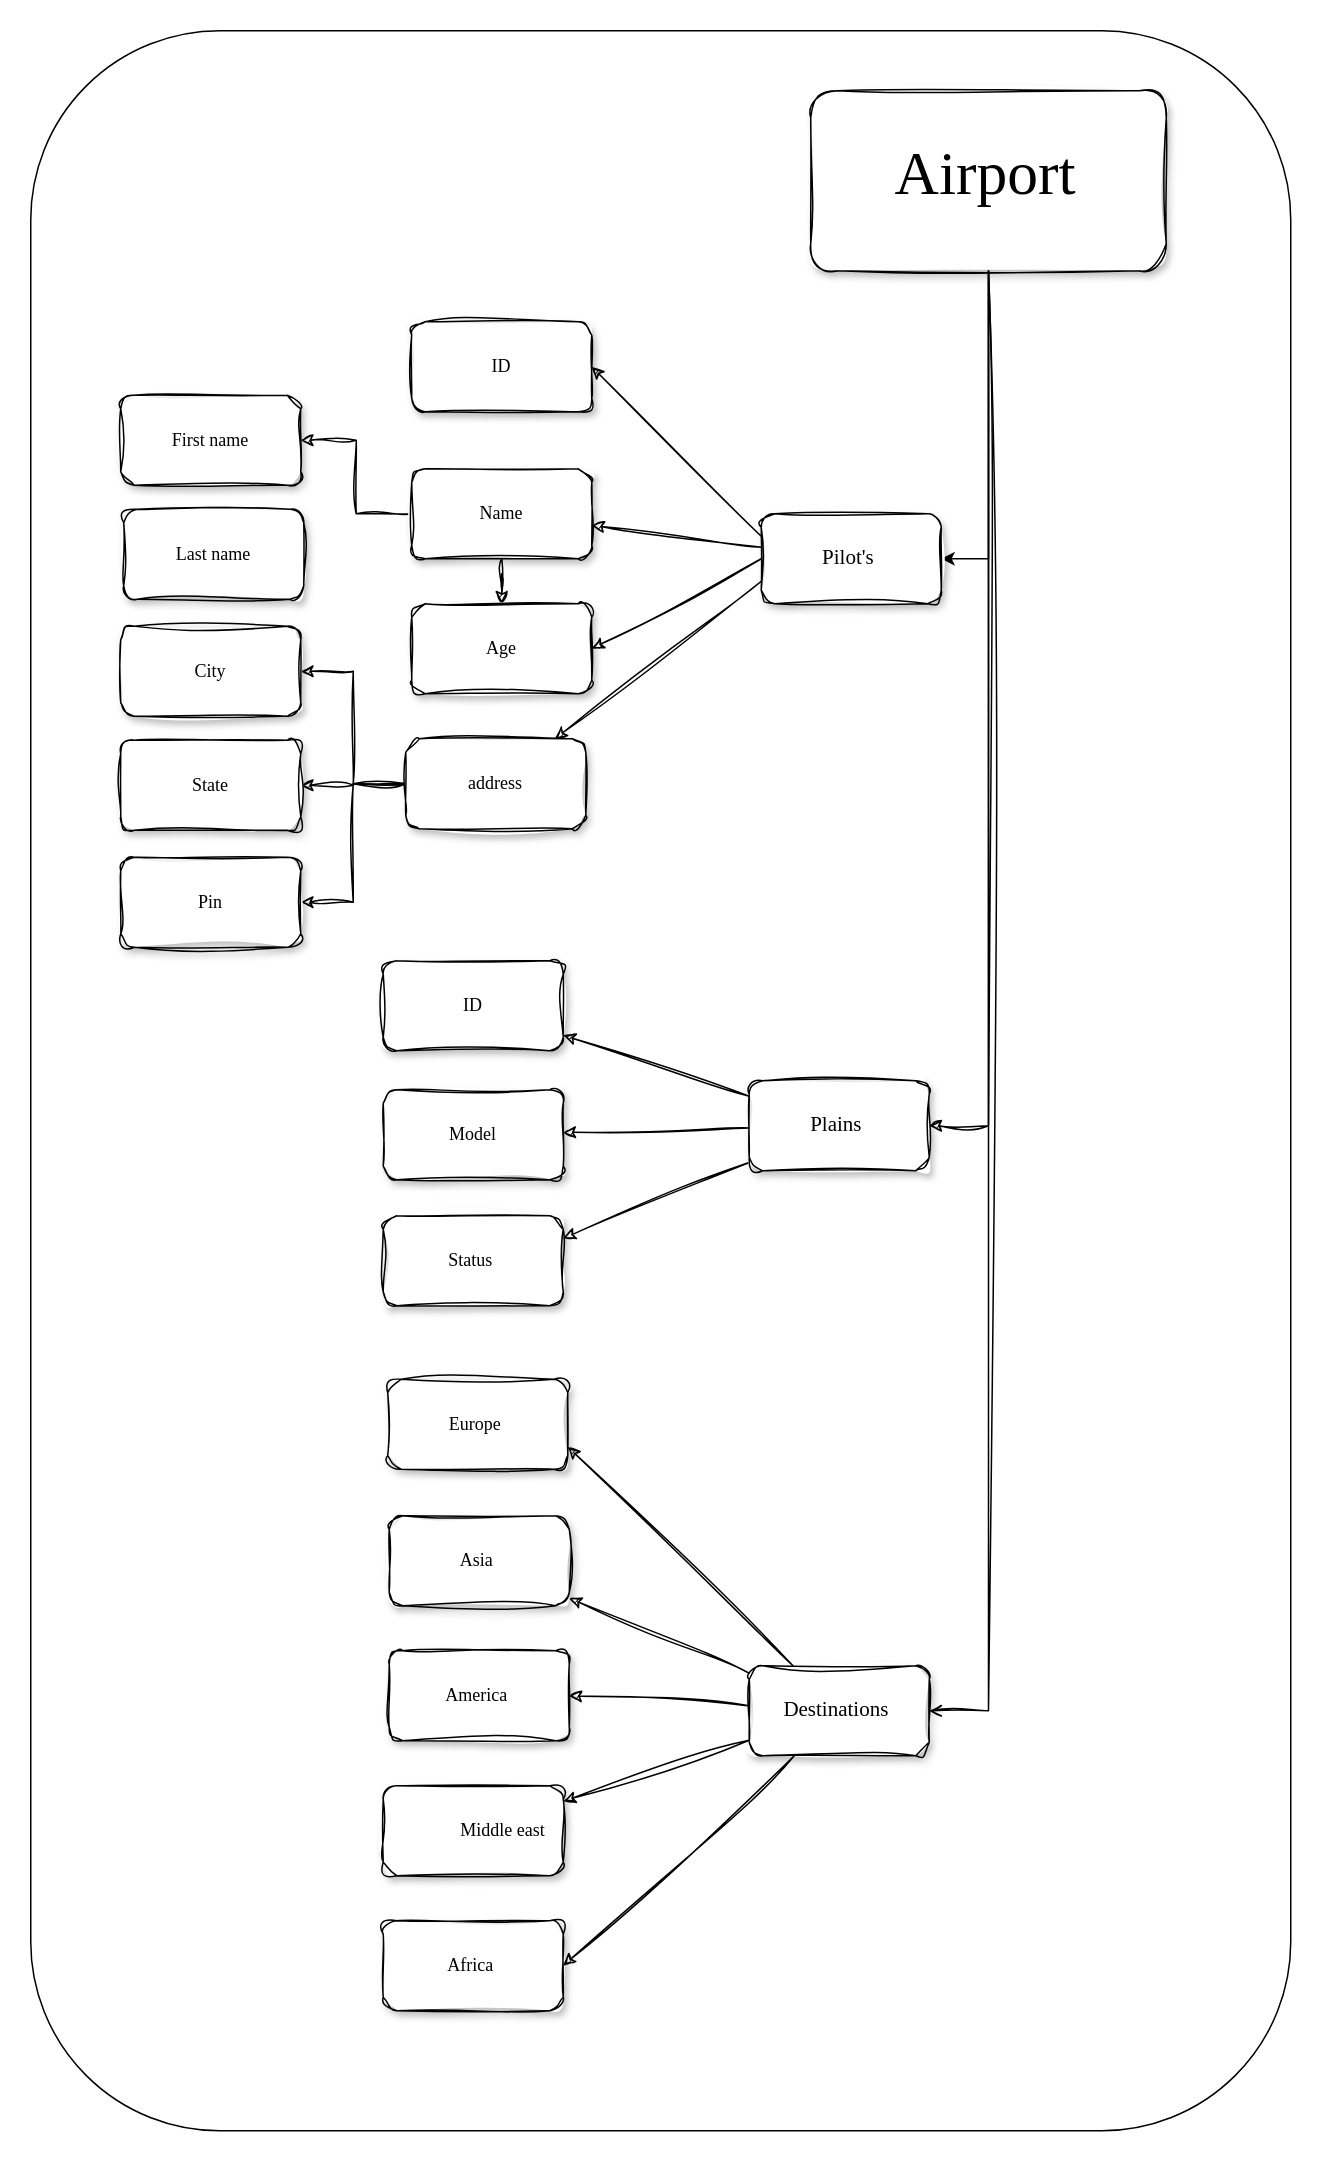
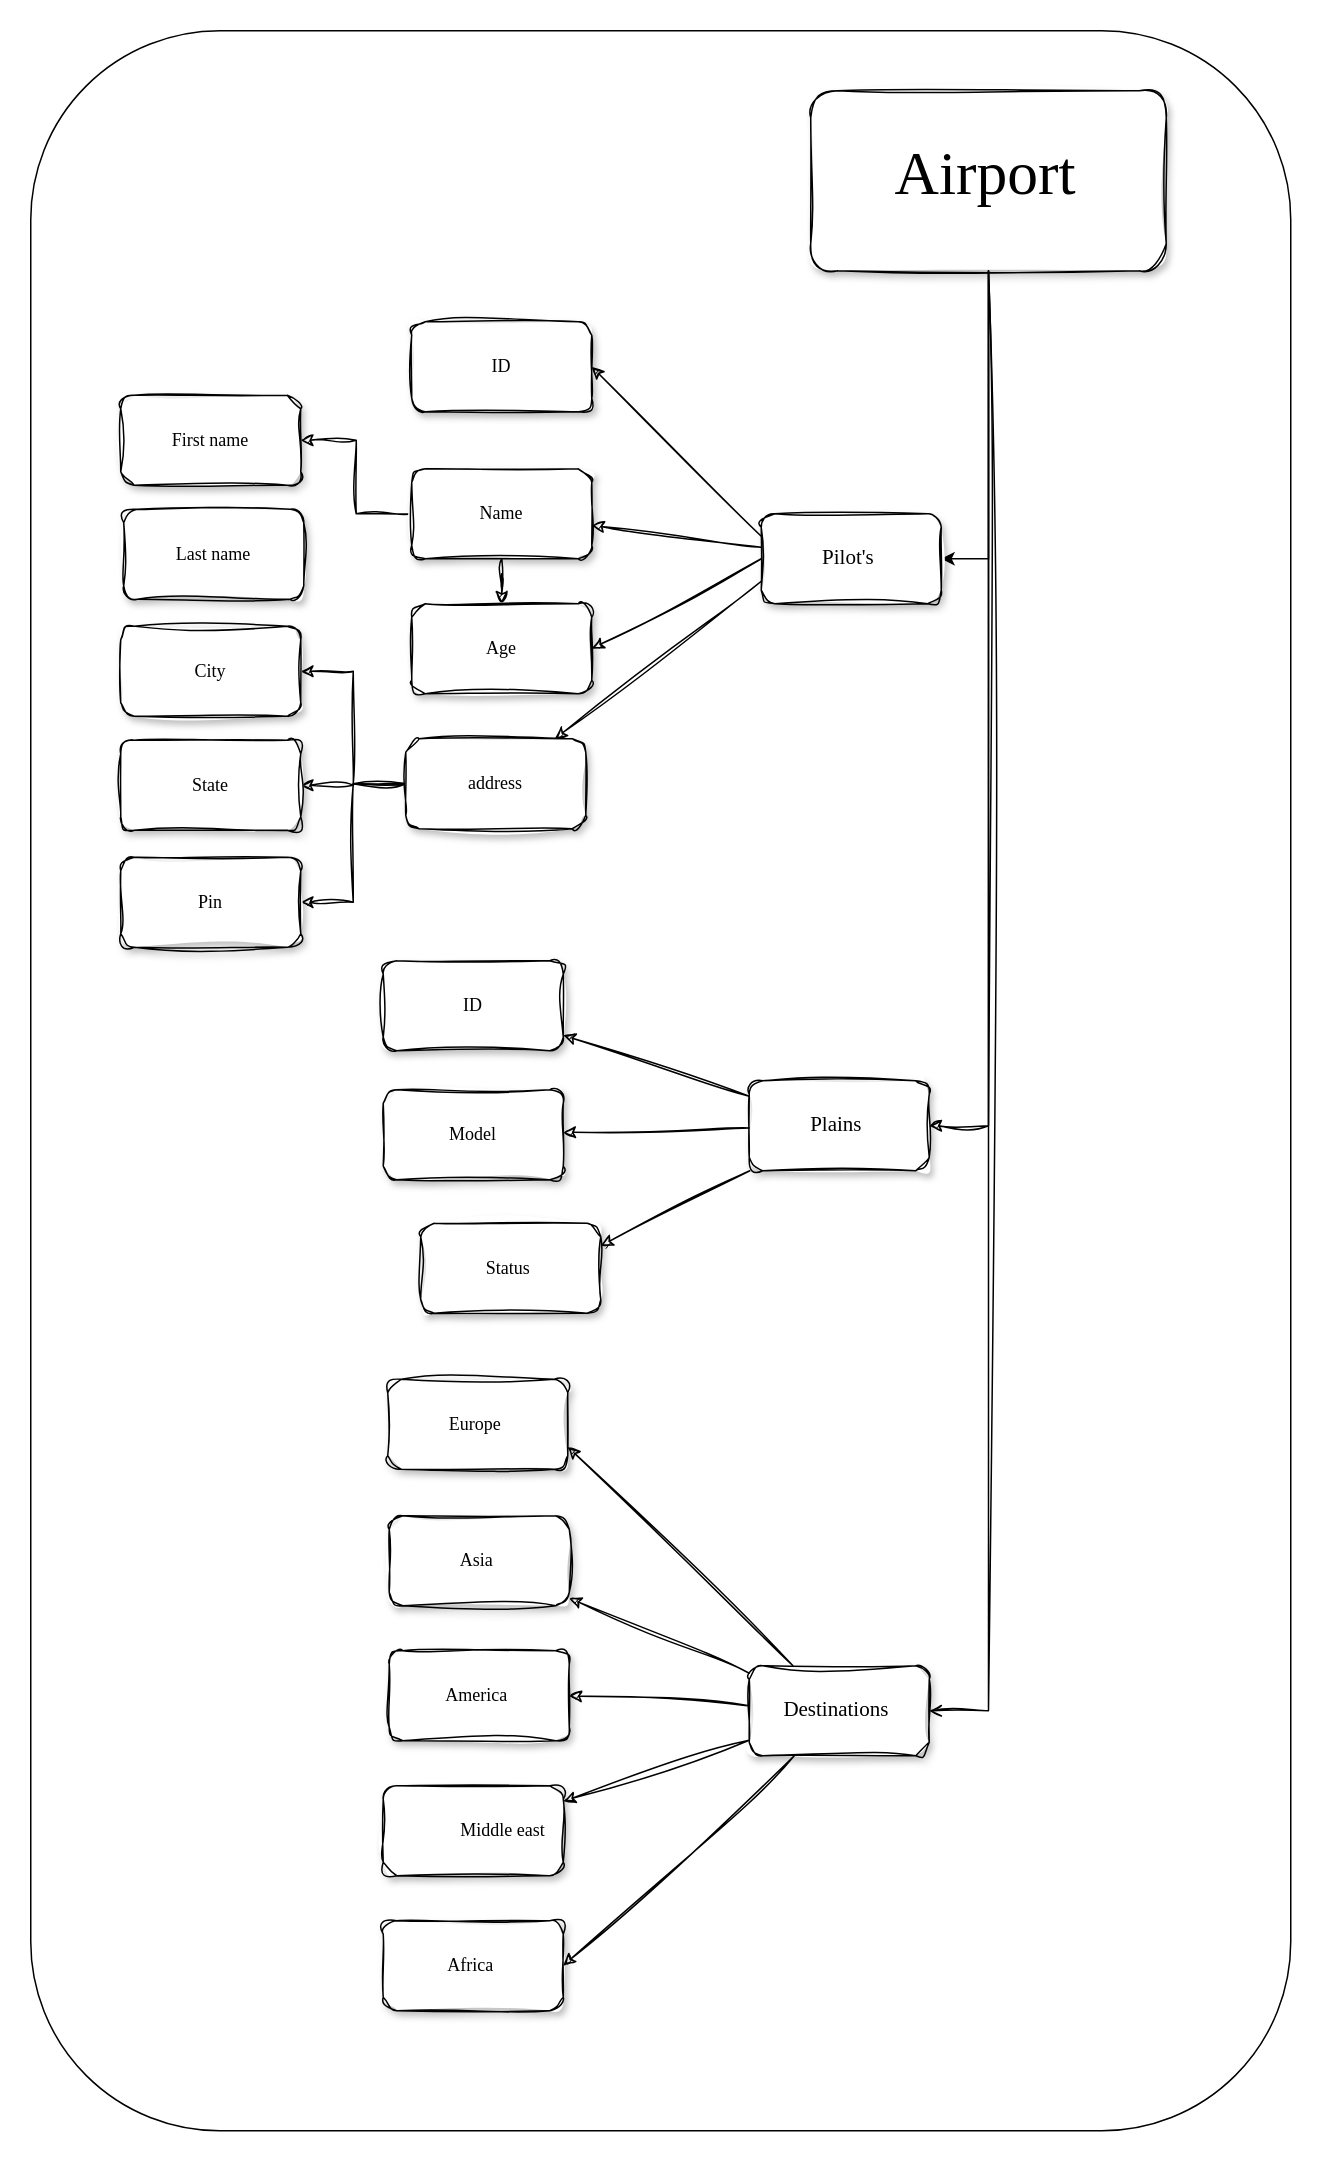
node "Status": moved (473, 1261) -> (511, 1268)
